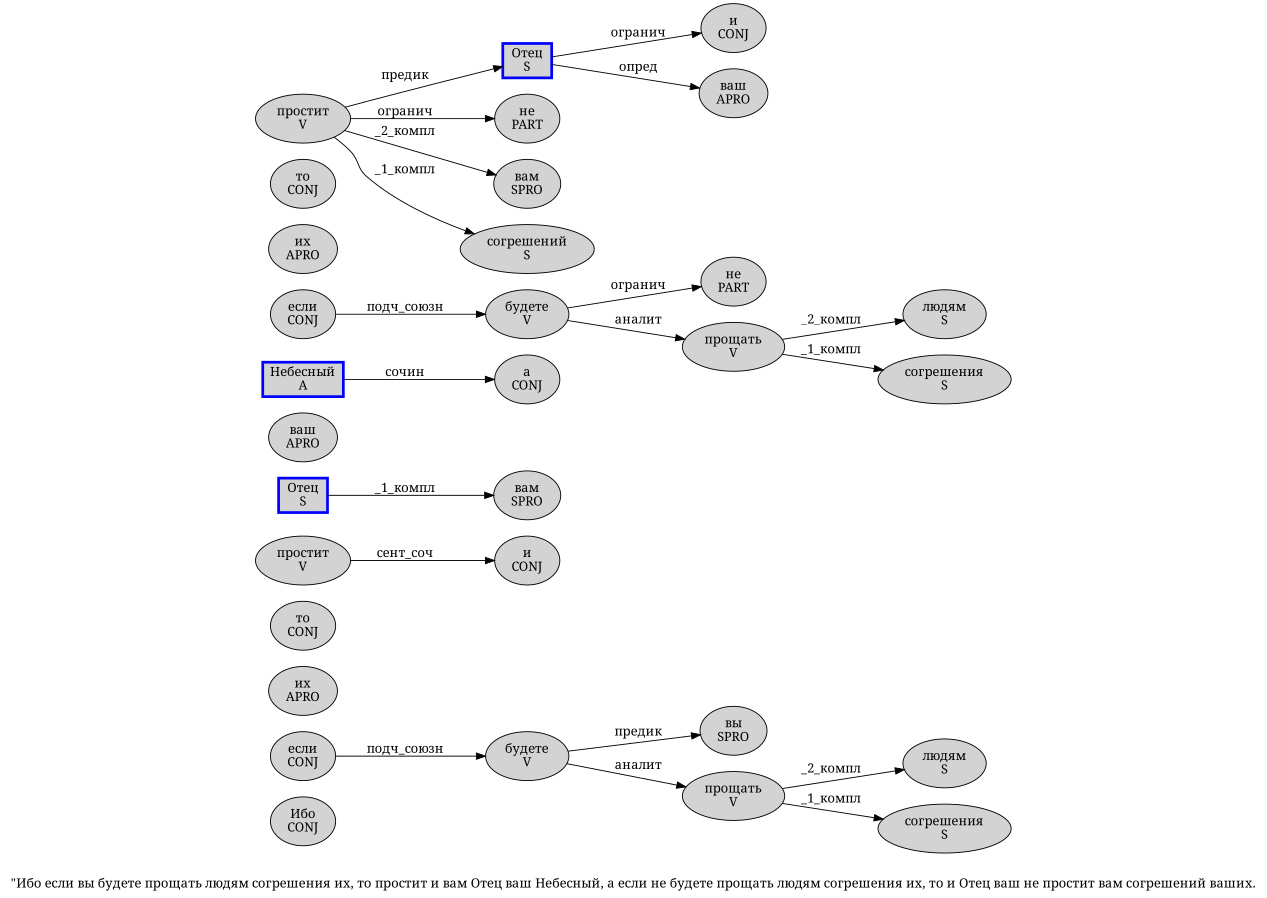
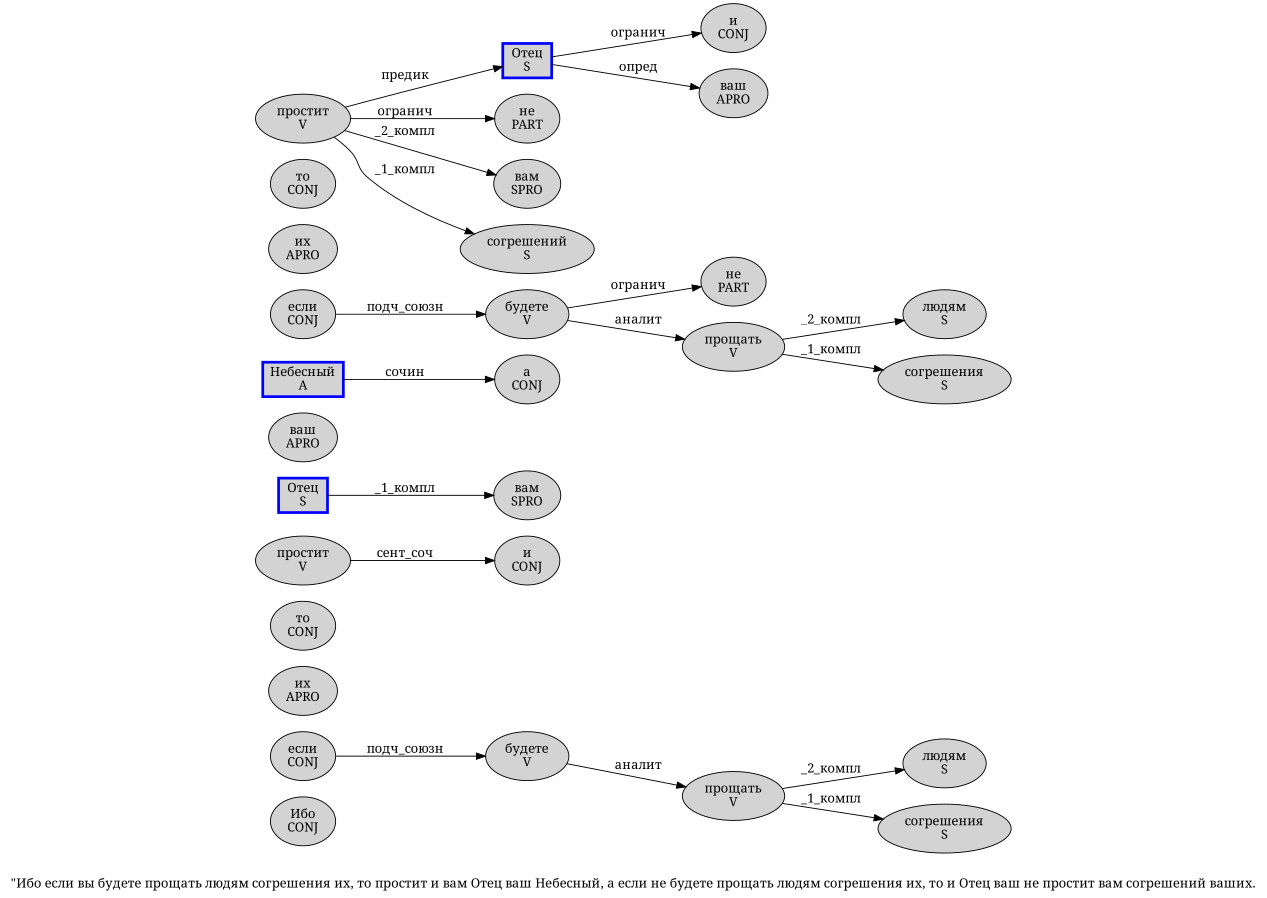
node "вы SPRO": removed
